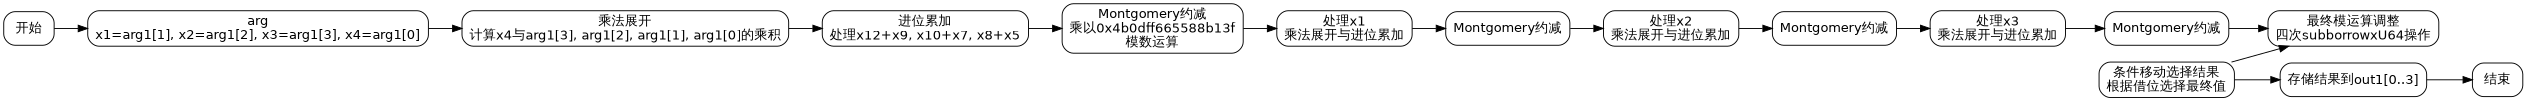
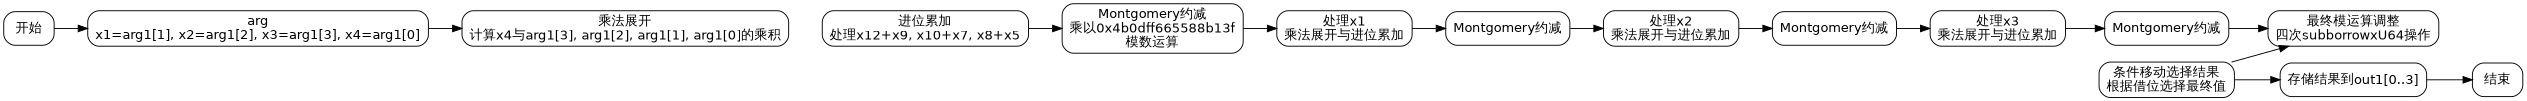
edge "乘法展开 计算x4与arg1[3], arg1[2], arg1[1], arg1[0]的乘积" -> "进位累加 处理x12+x9, x10+x7, x8+x5": removed
